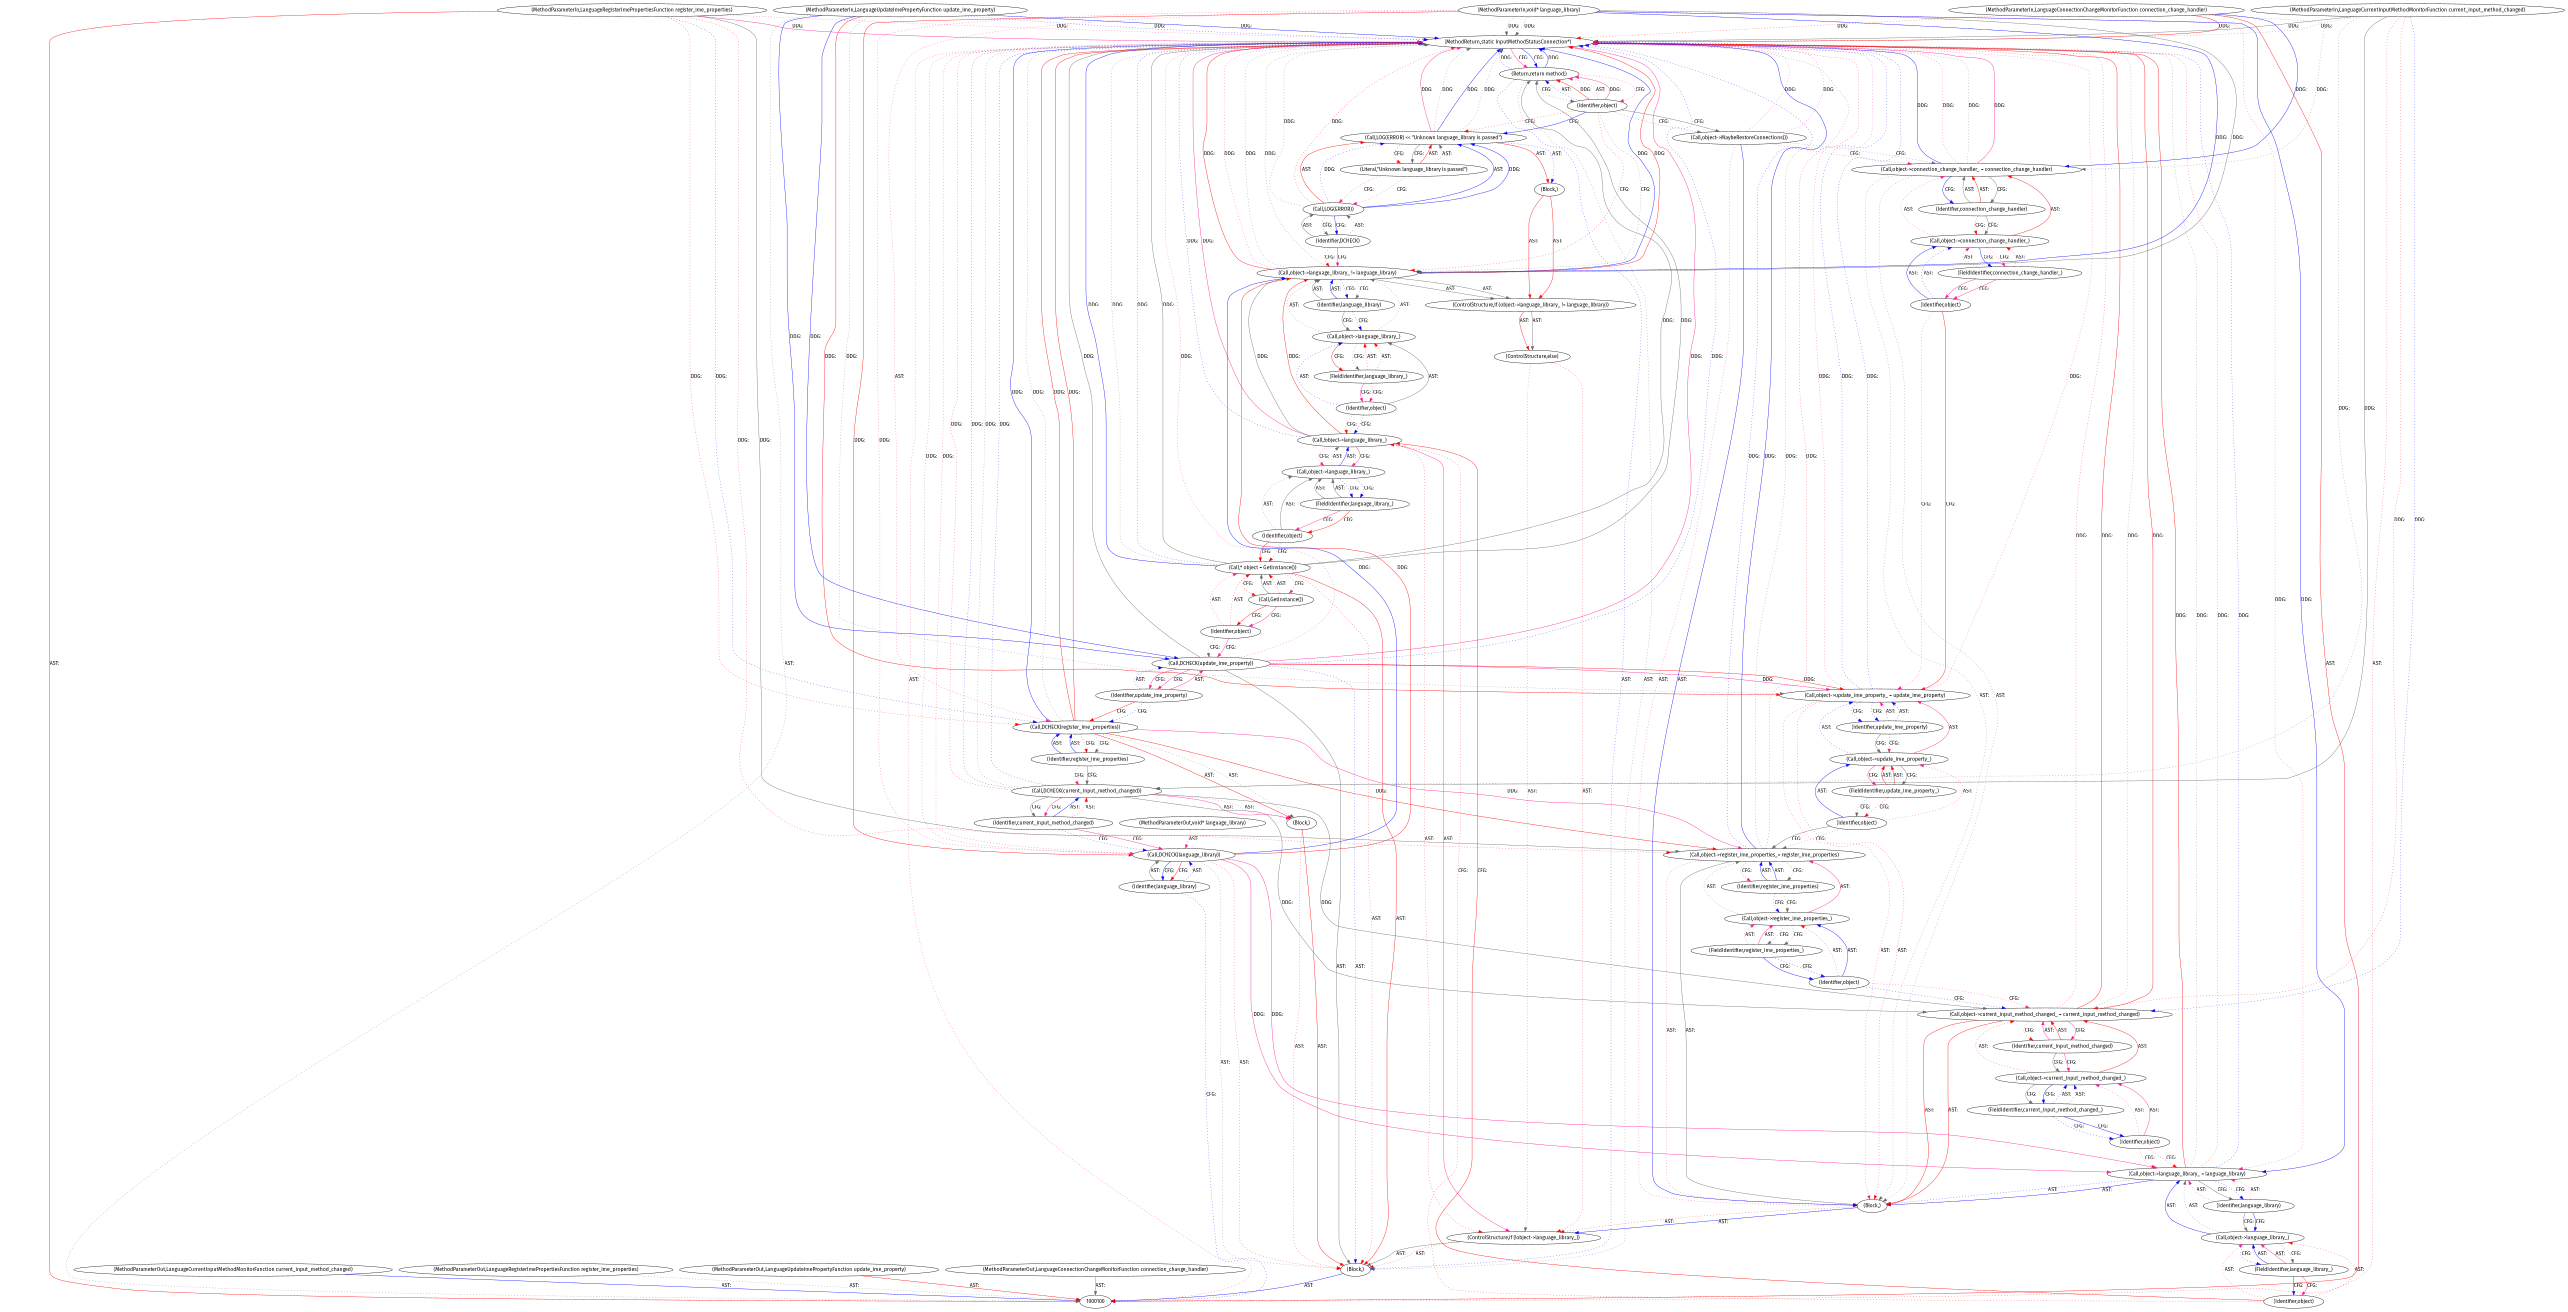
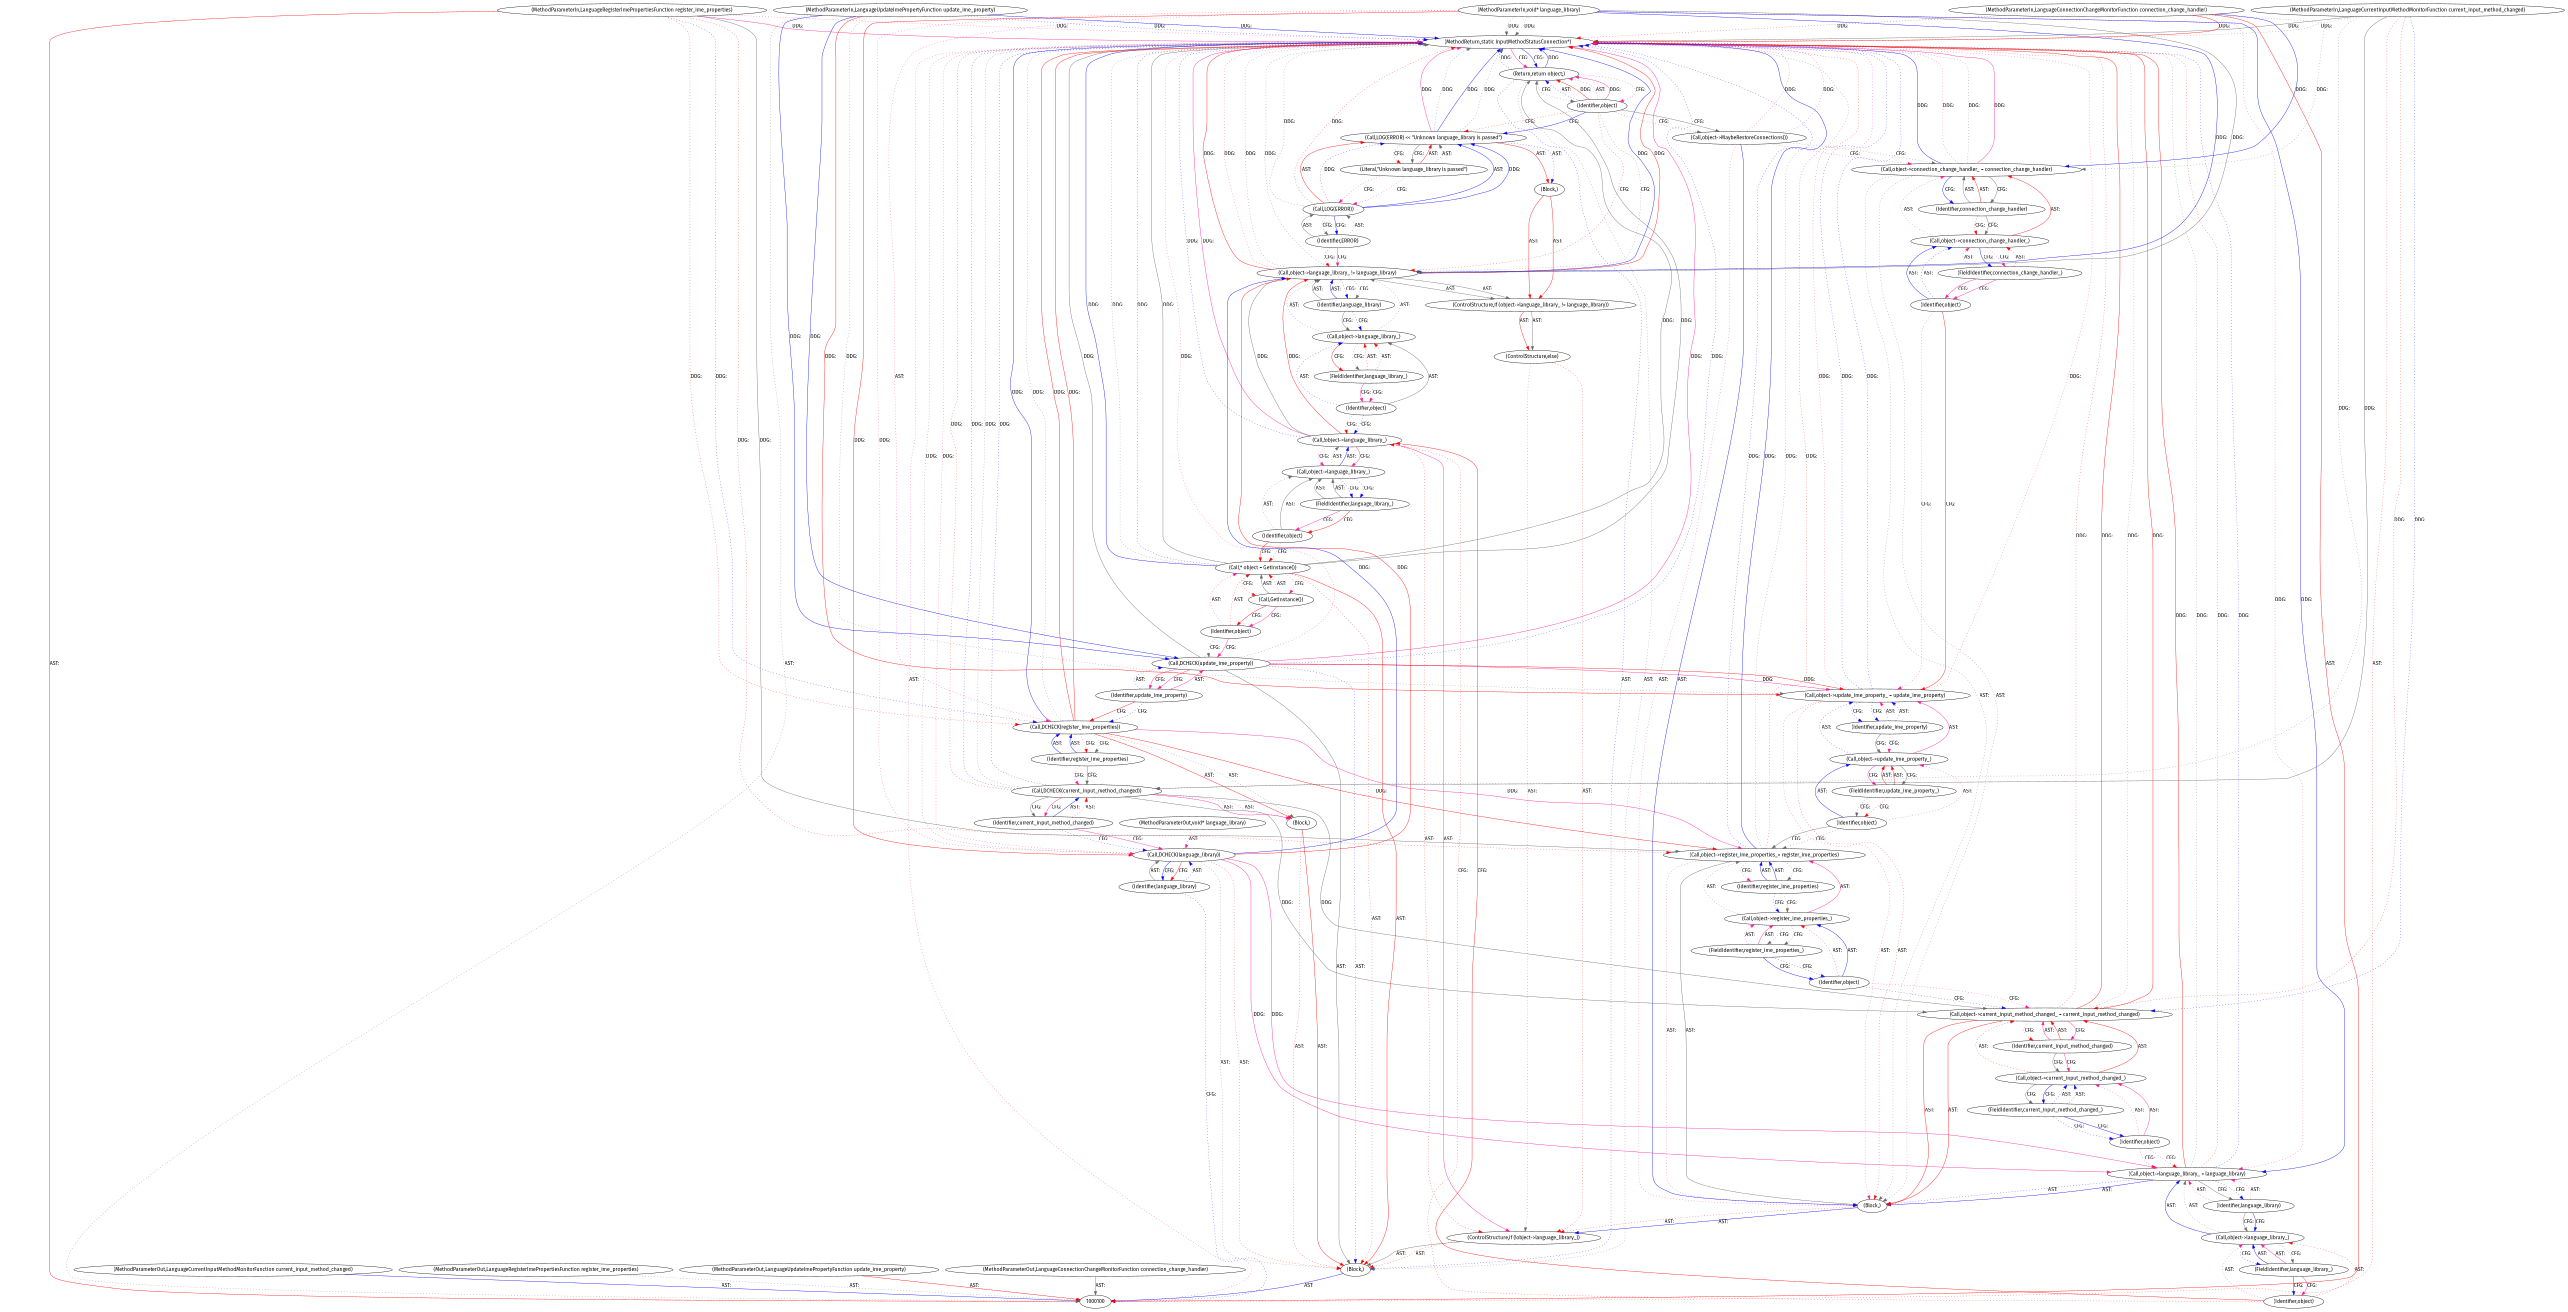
node "(Return,return method;)": label "(Return,return method;)" -> "(Return,return object;)"
node "(Identifier,DCHECK)": label "(Identifier,DCHECK)" -> "(Identifier,ERROR)"
